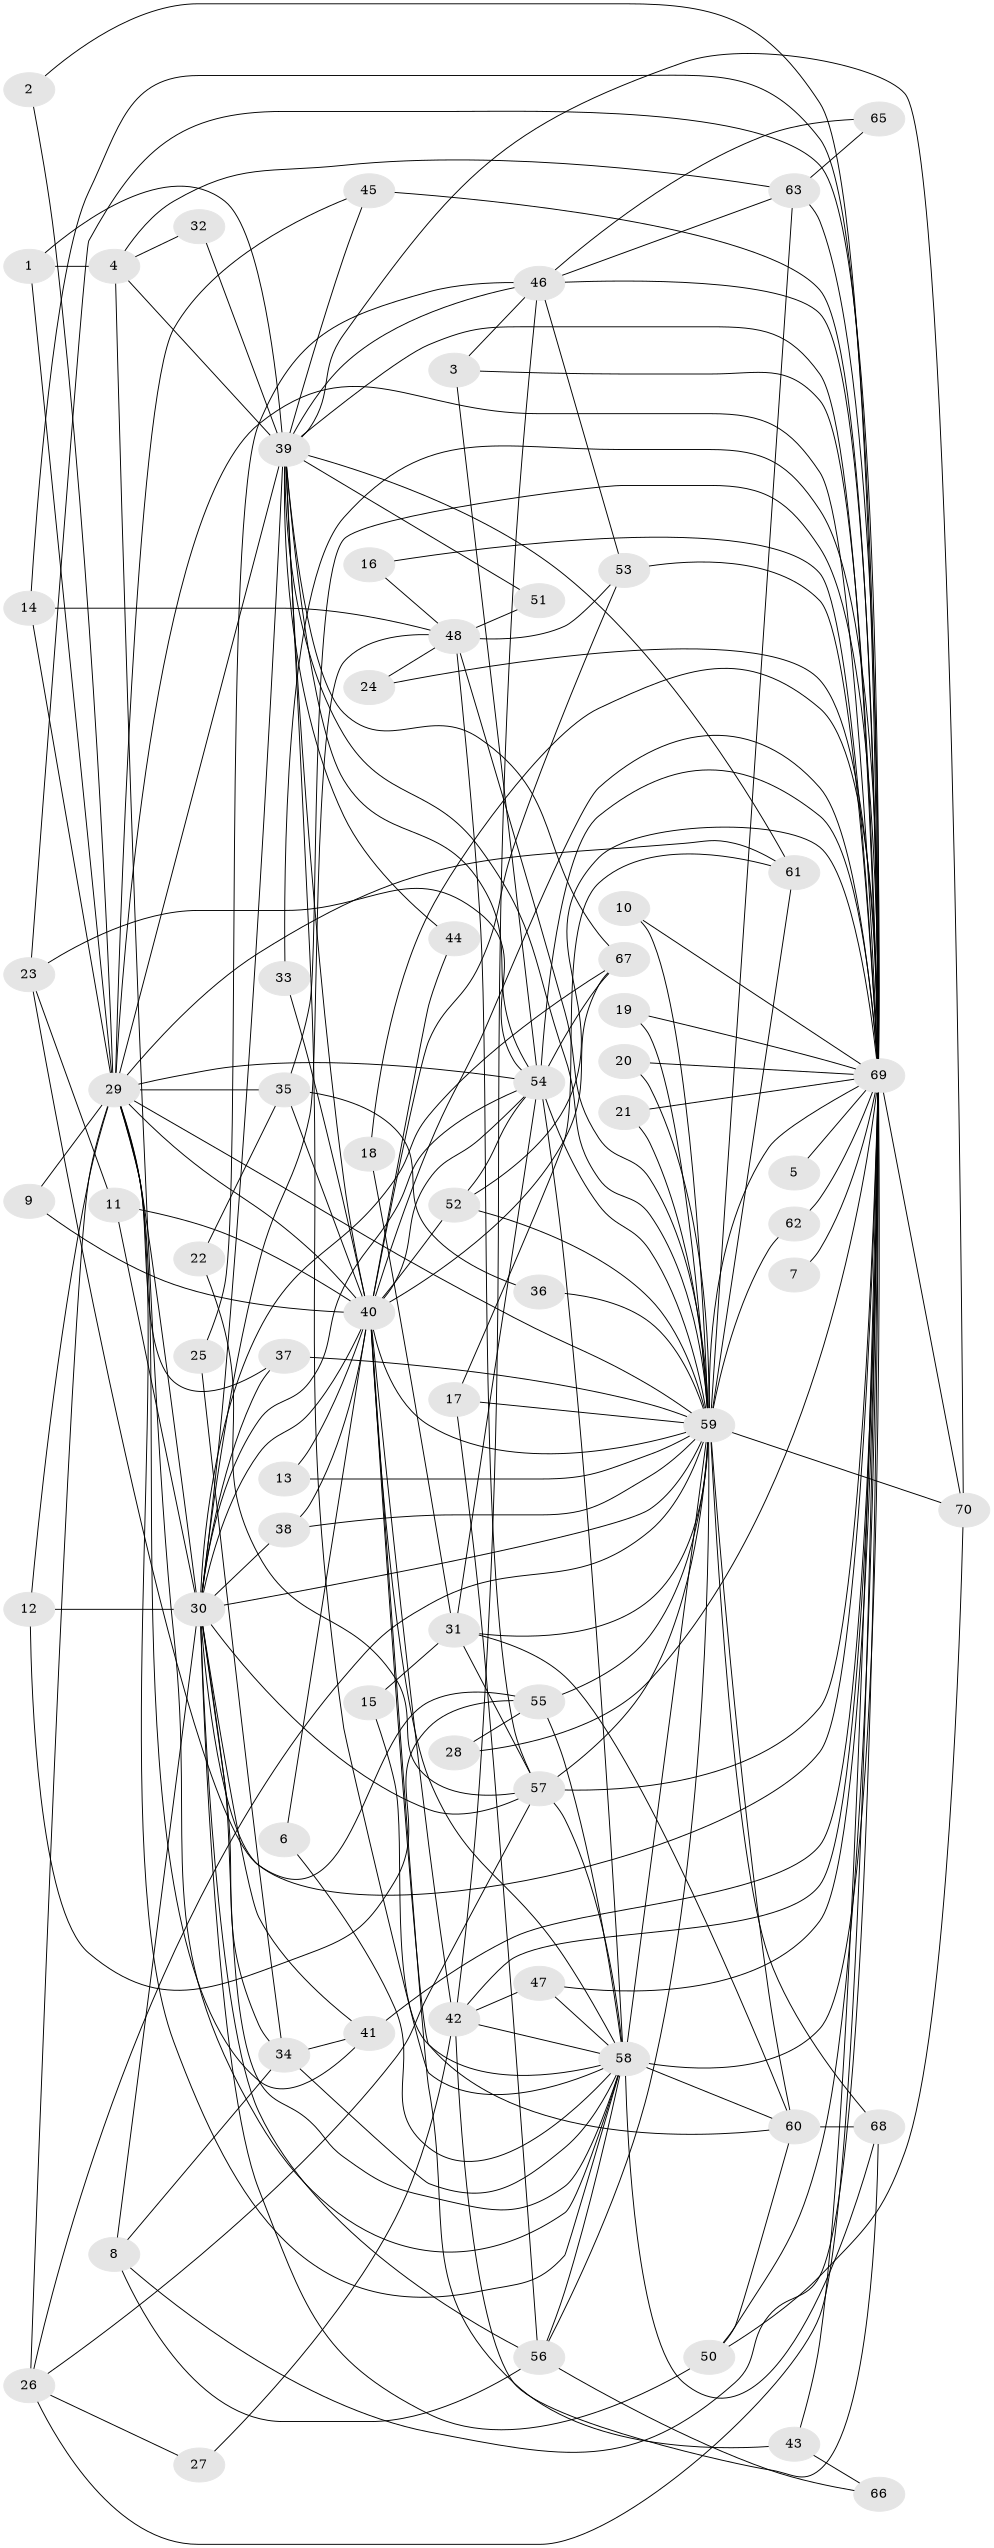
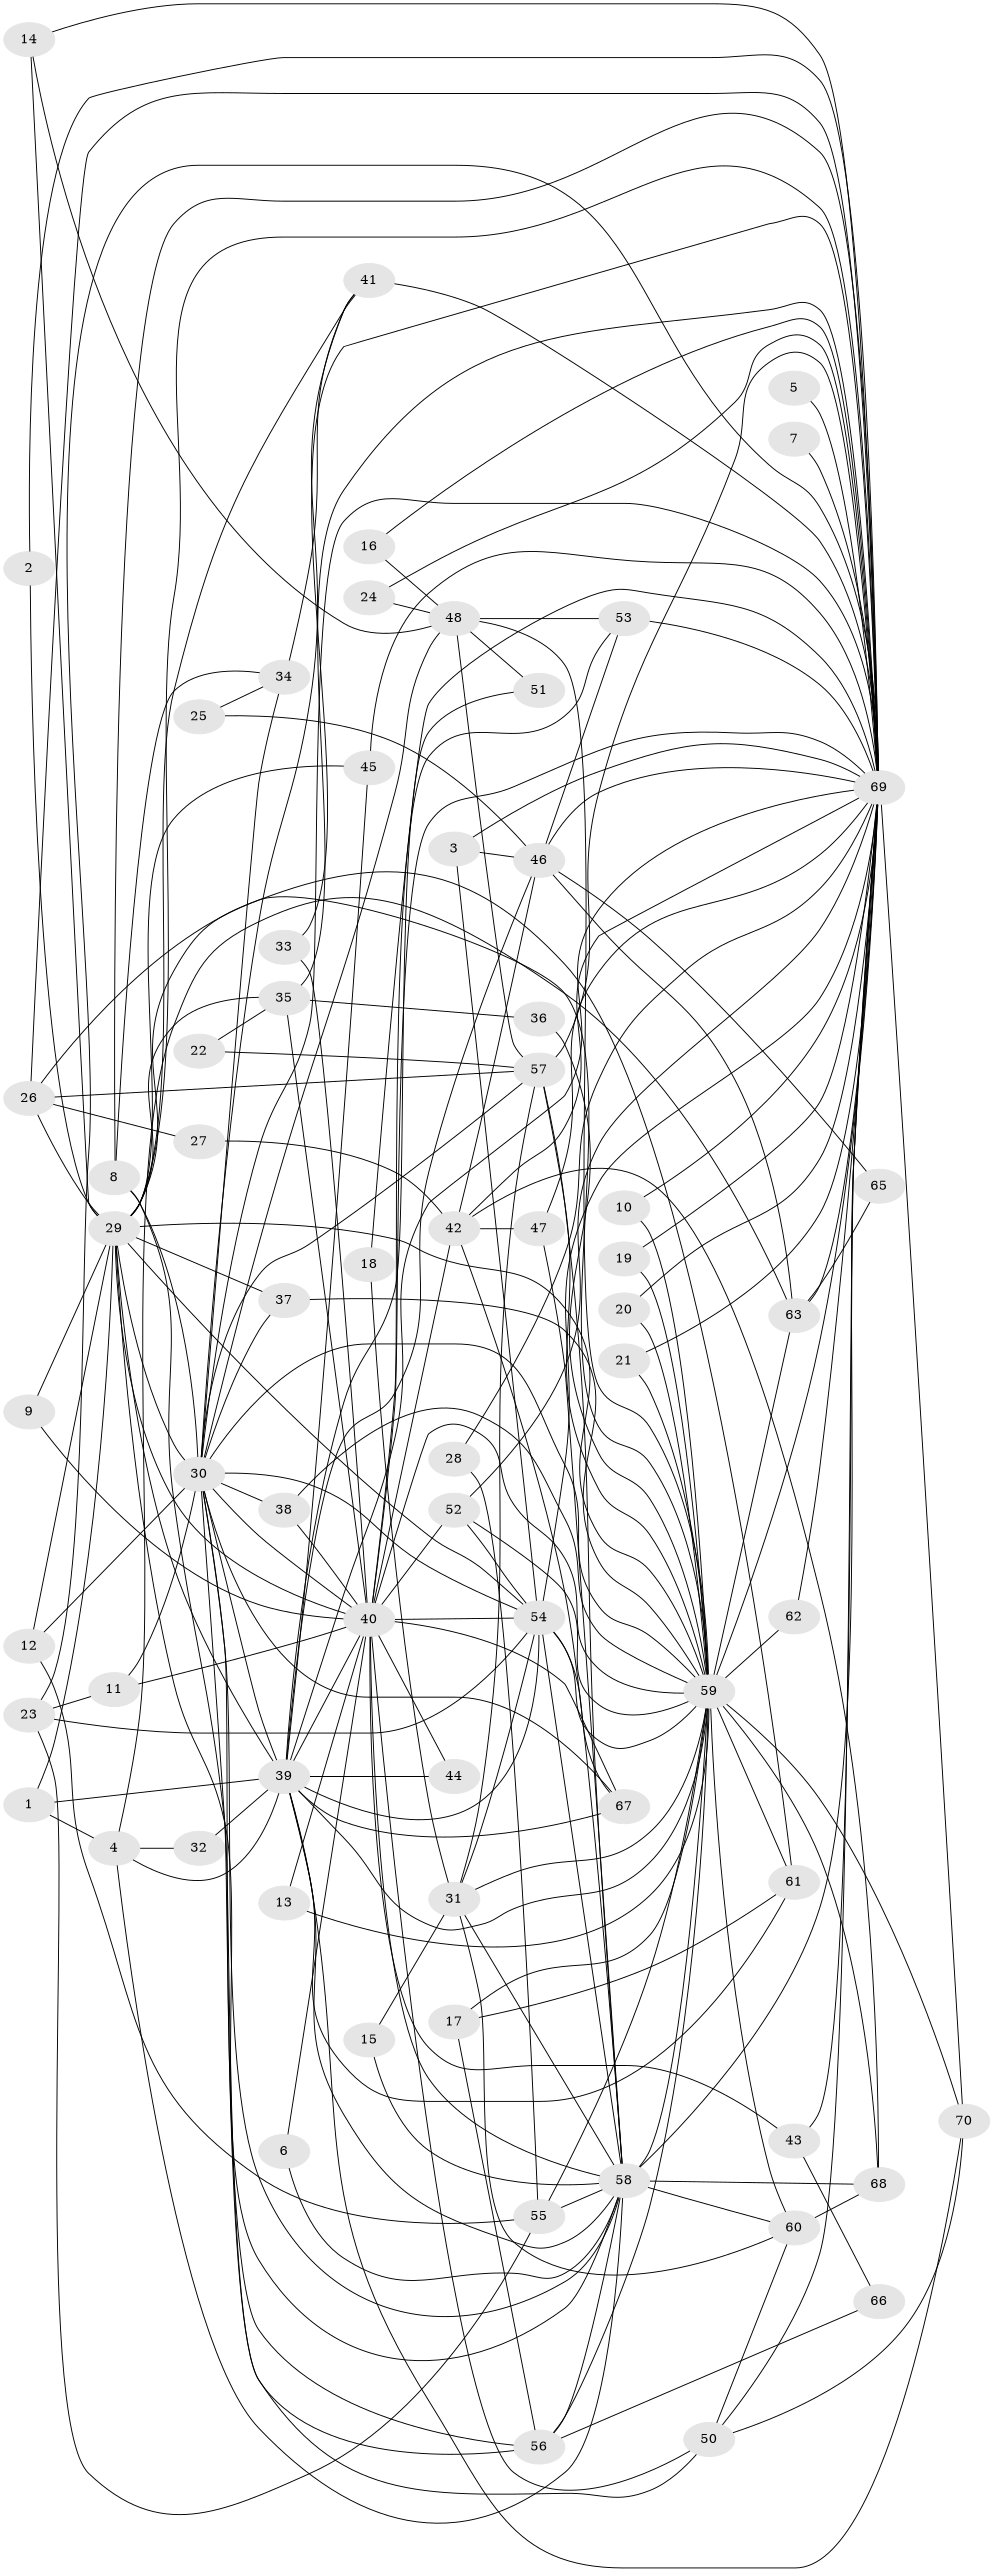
edge "40" -- "60": now "40" -- "50"
edge "34" -- "58": now "31" -- "58"
